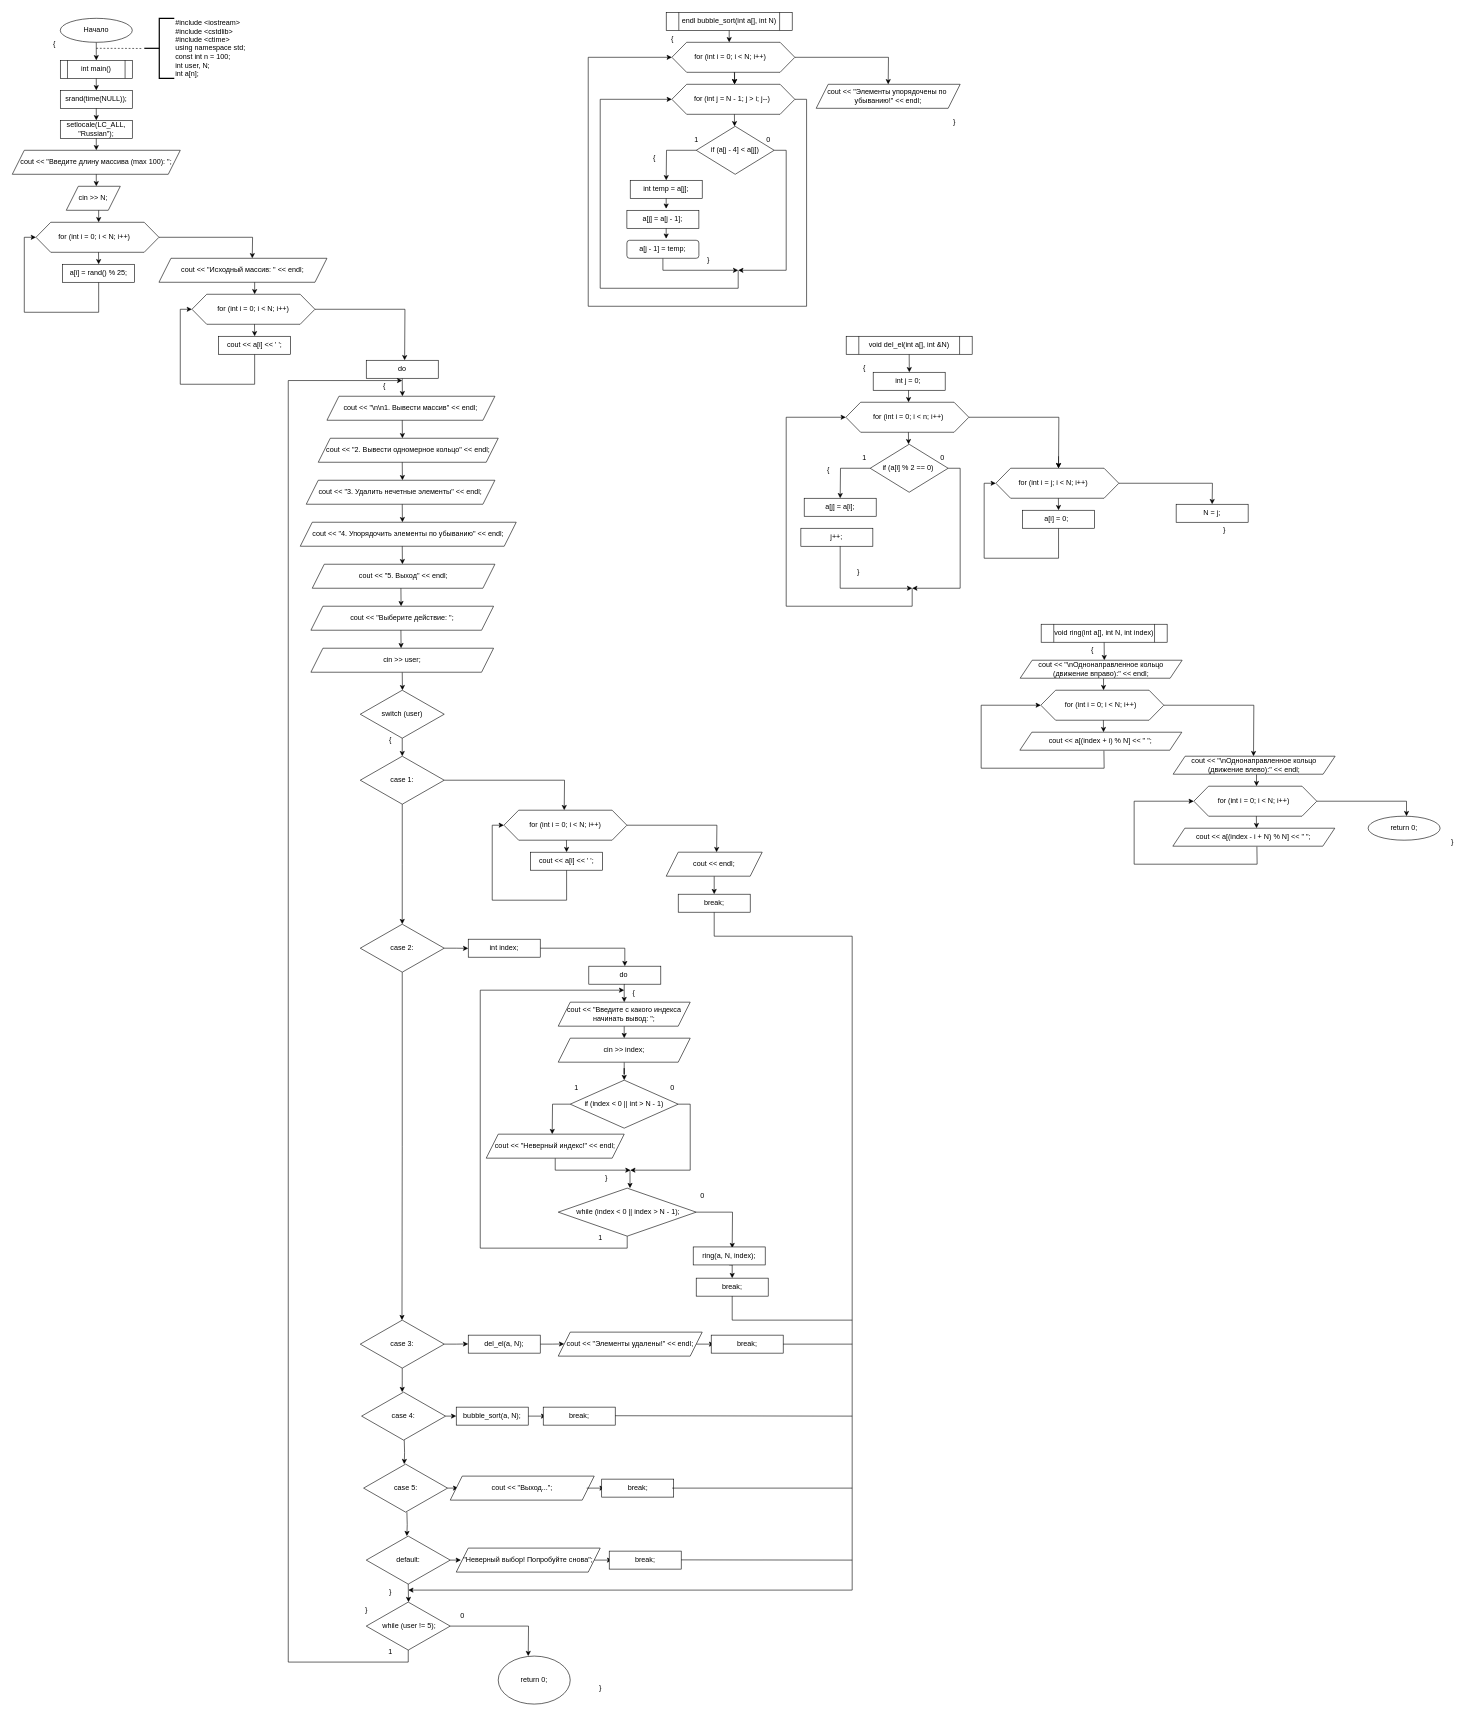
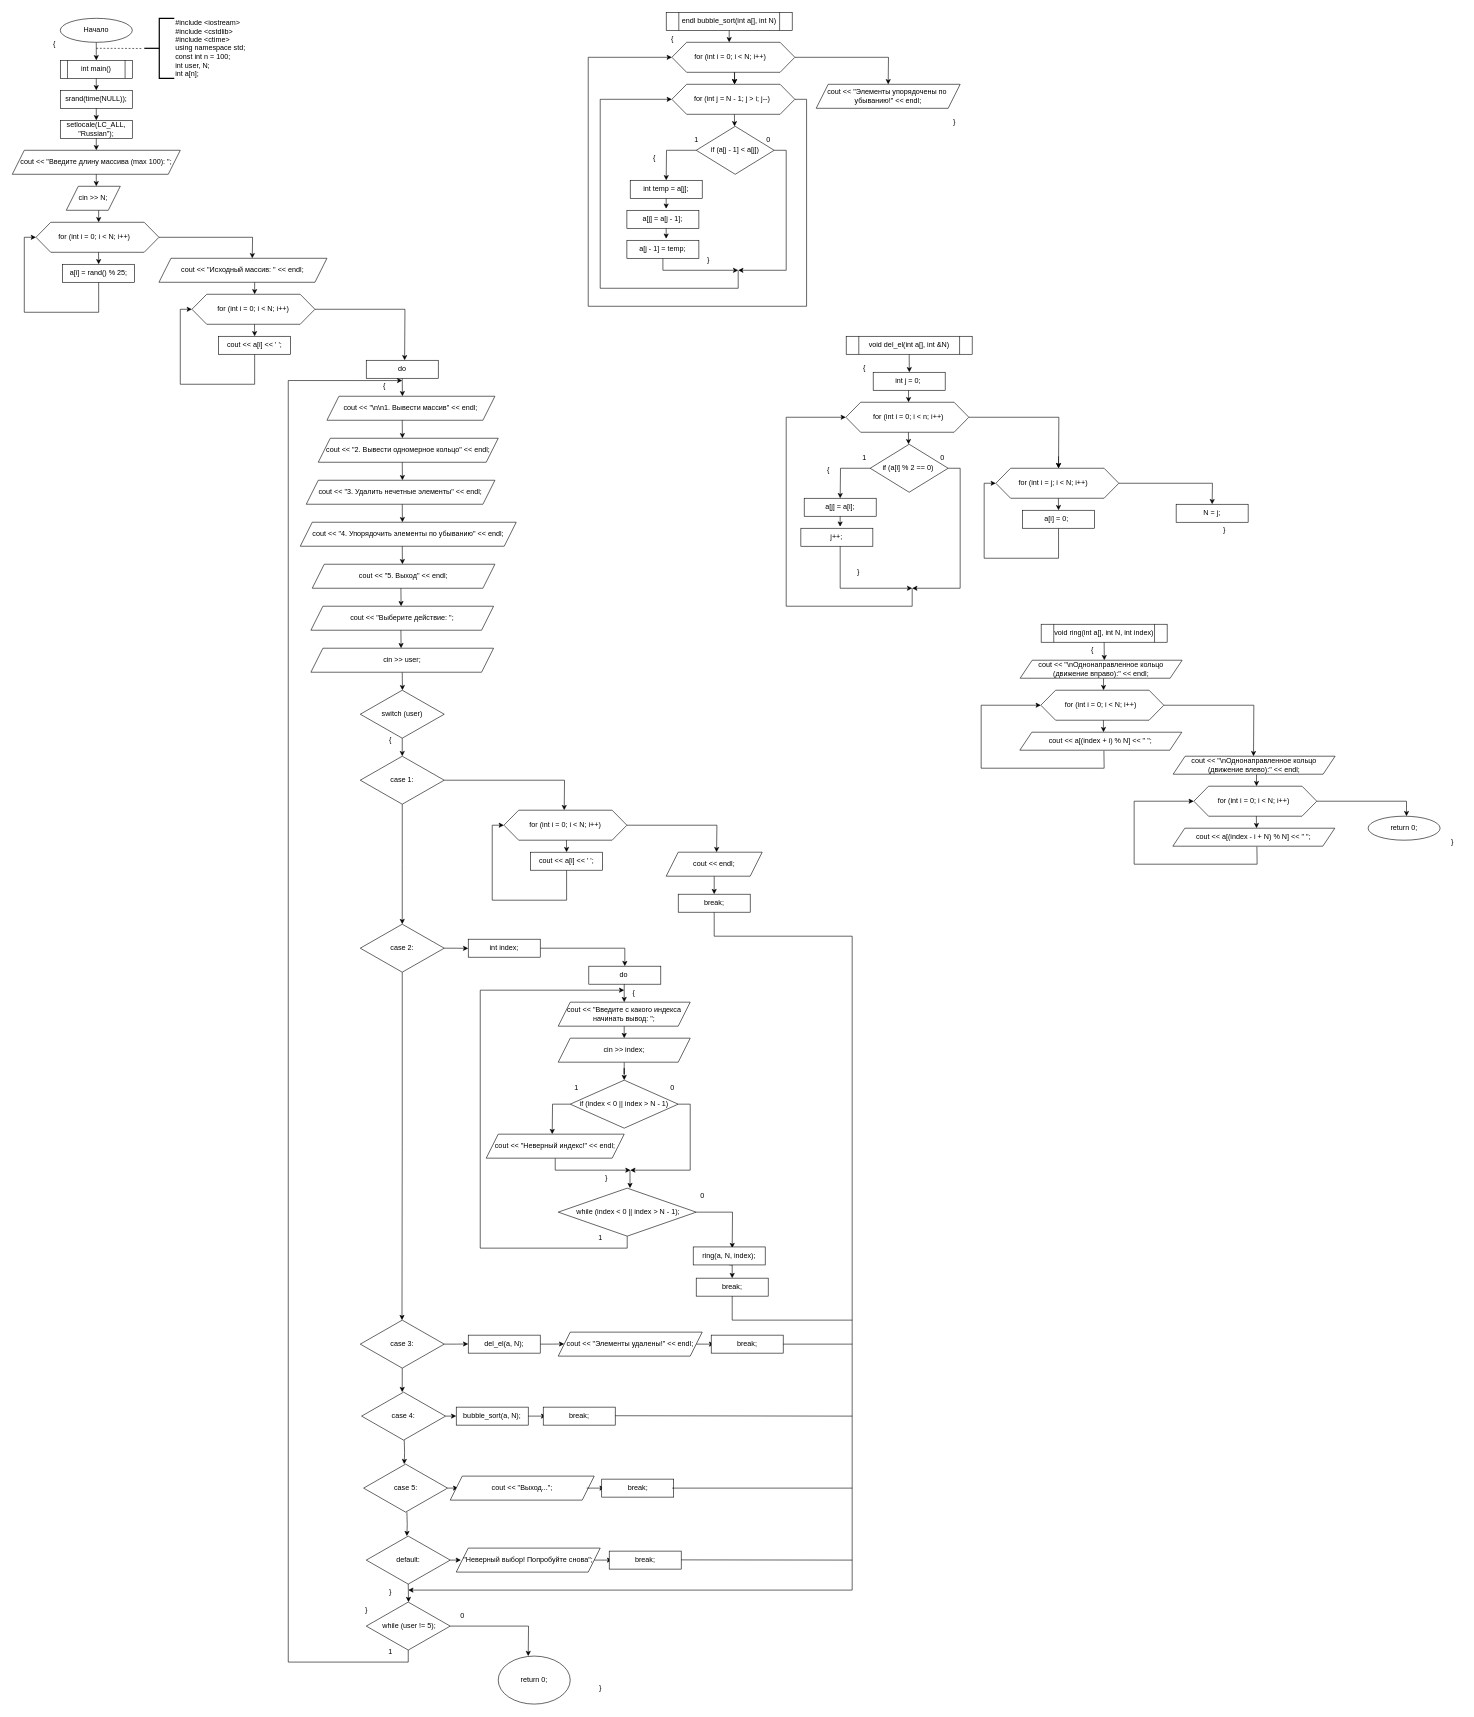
node "if (a[j - 4] < a[j])": label "if (a[j - 4] < a[j])" -> "if (a[j - 1] < a[j])"
node "a[j - 1] = temp;": shape rounded rectangle -> rectangle
edge "a[j] = a[i];" -> "j++;": added
node "if (index < 0 || int > N - 1)": label "if (index < 0 || int > N - 1)" -> "if (index < 0 || index > N - 1)"
